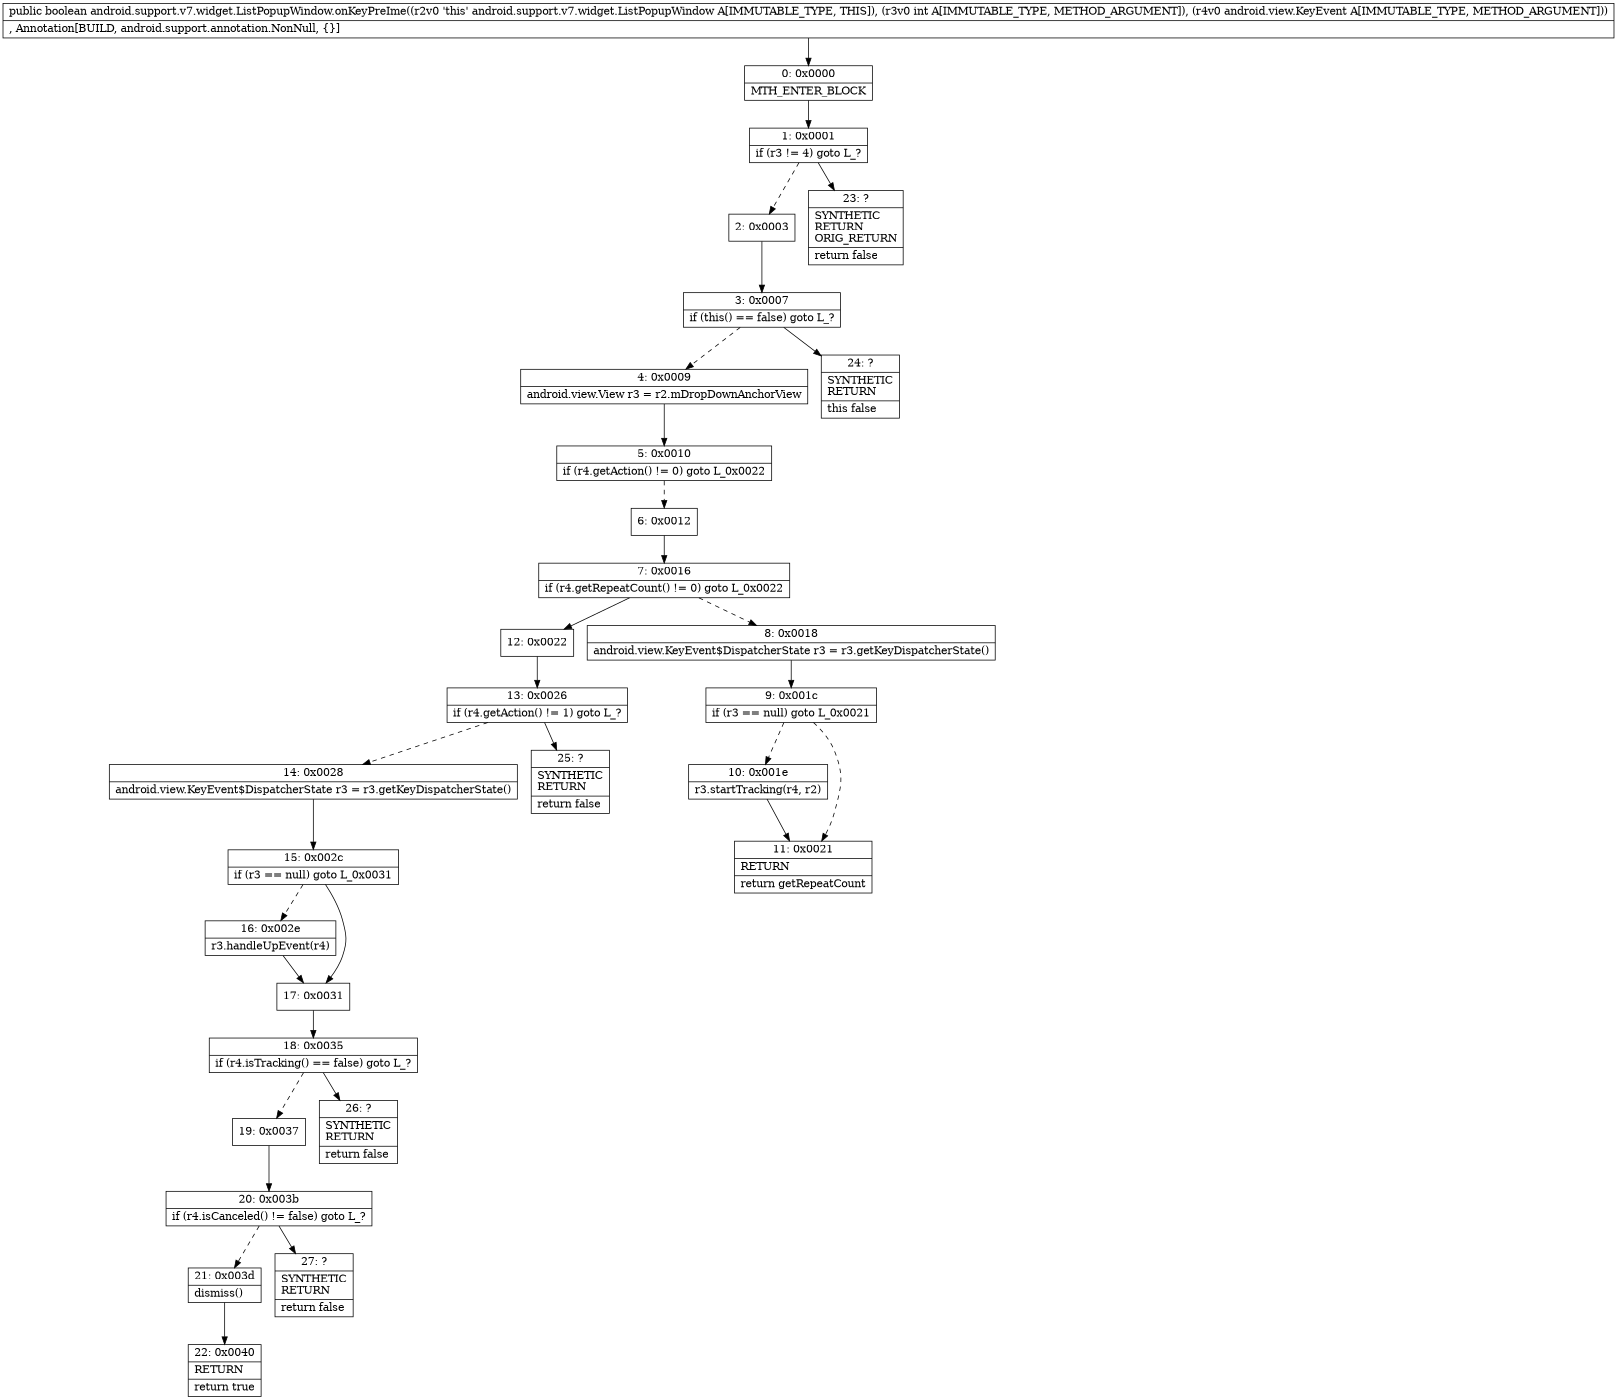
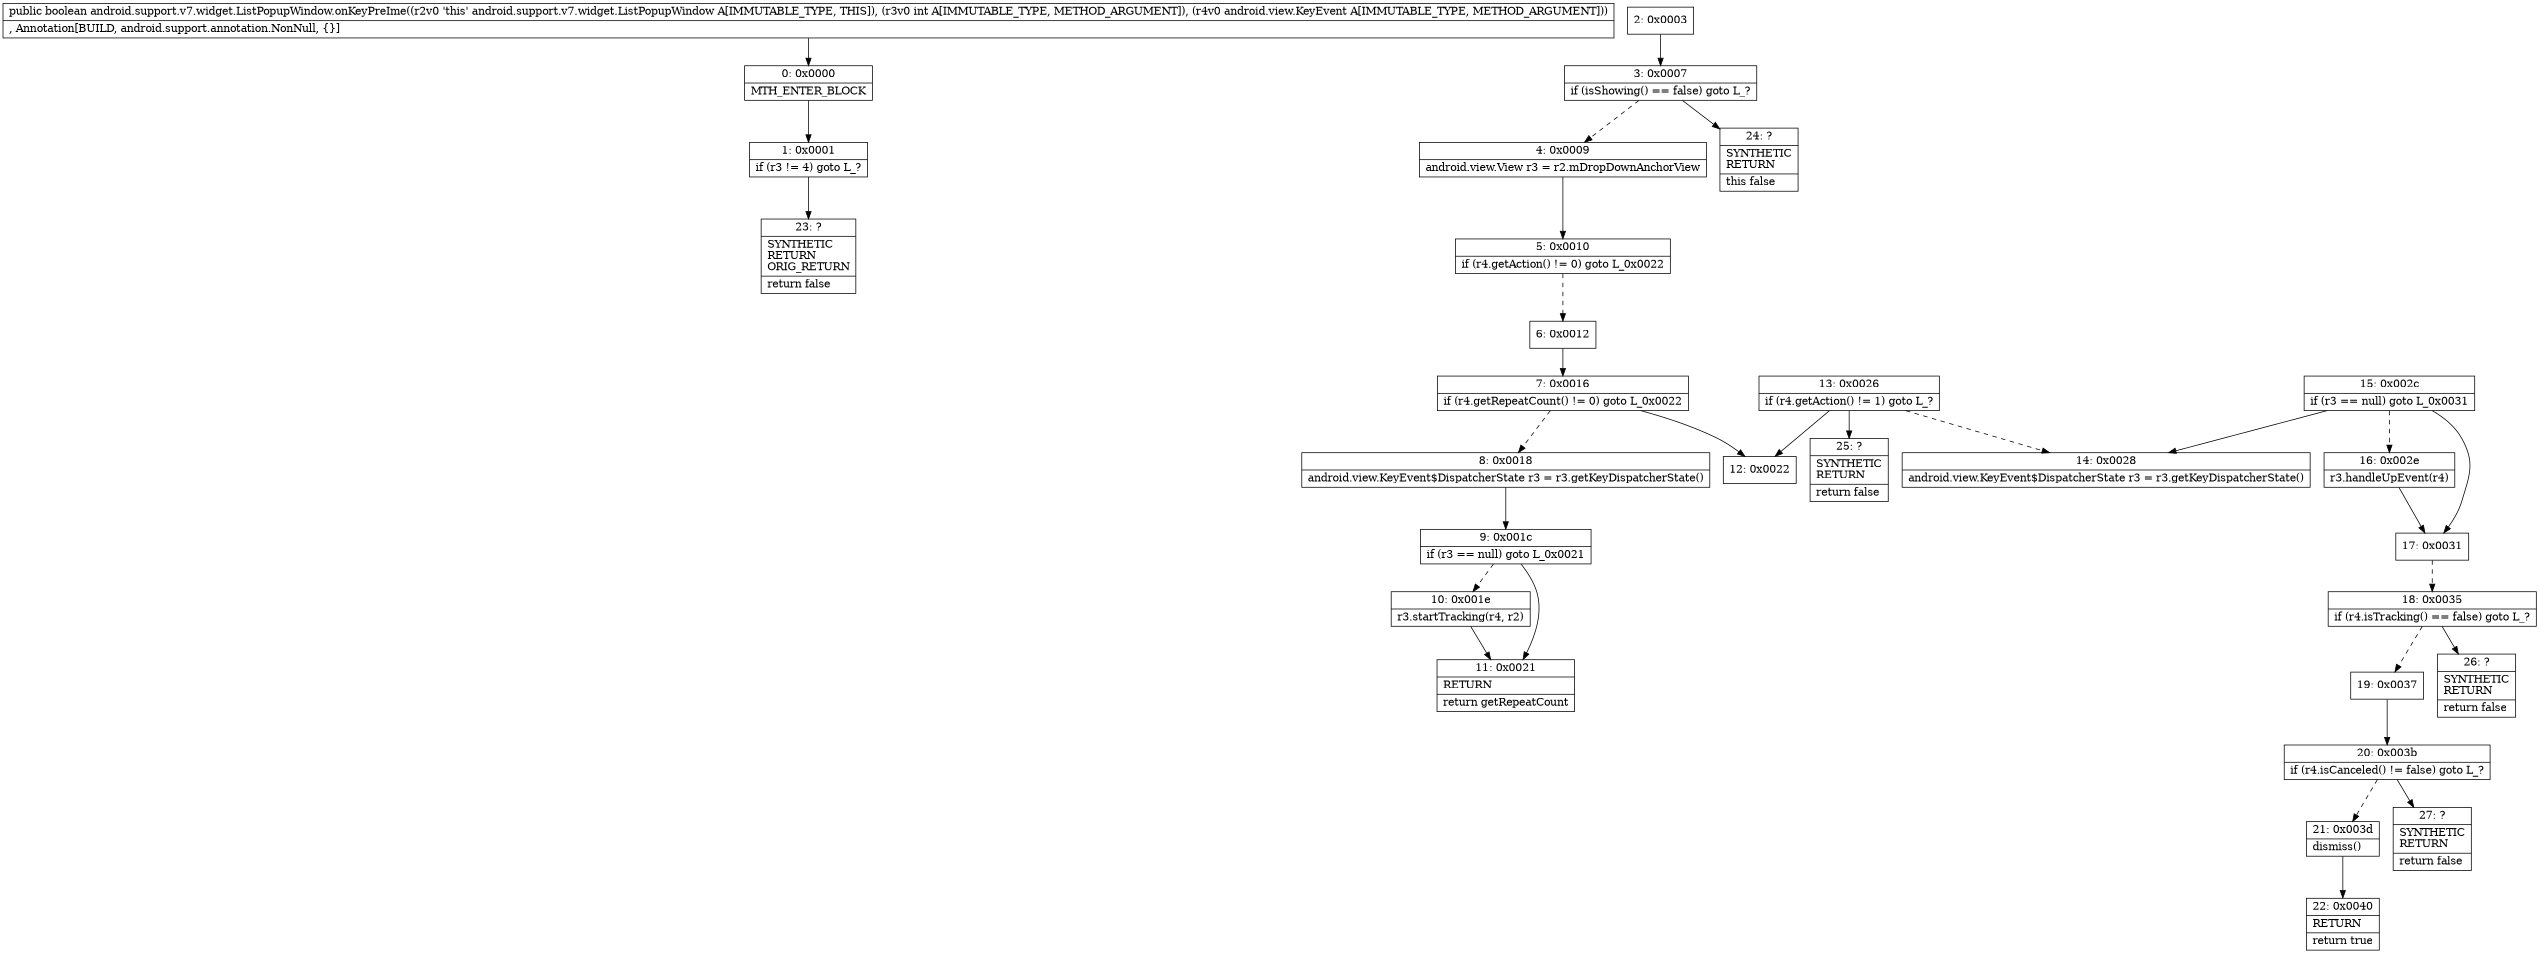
edge "1: 0x0001" -> "2: 0x0003": removed
node "3: 0x0007": text "if (this() == false) goto L_?" -> "if (isShowing() == false) goto L_?"
edge "12: 0x0022" -> "13: 0x0026": reversed
edge "9: 0x001c" -> "11: 0x0021": style dashed -> solid
edge "14: 0x0028" -> "15: 0x002c": reversed
edge "17: 0x0031" -> "18: 0x0035": style solid -> dashed
